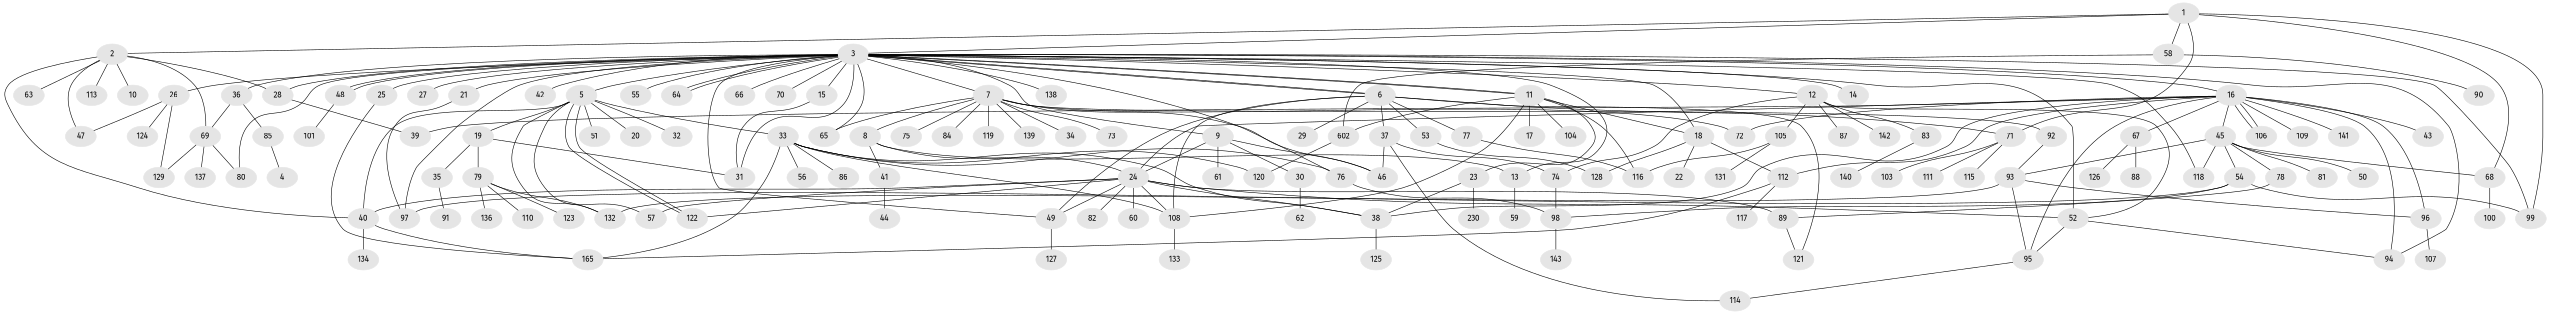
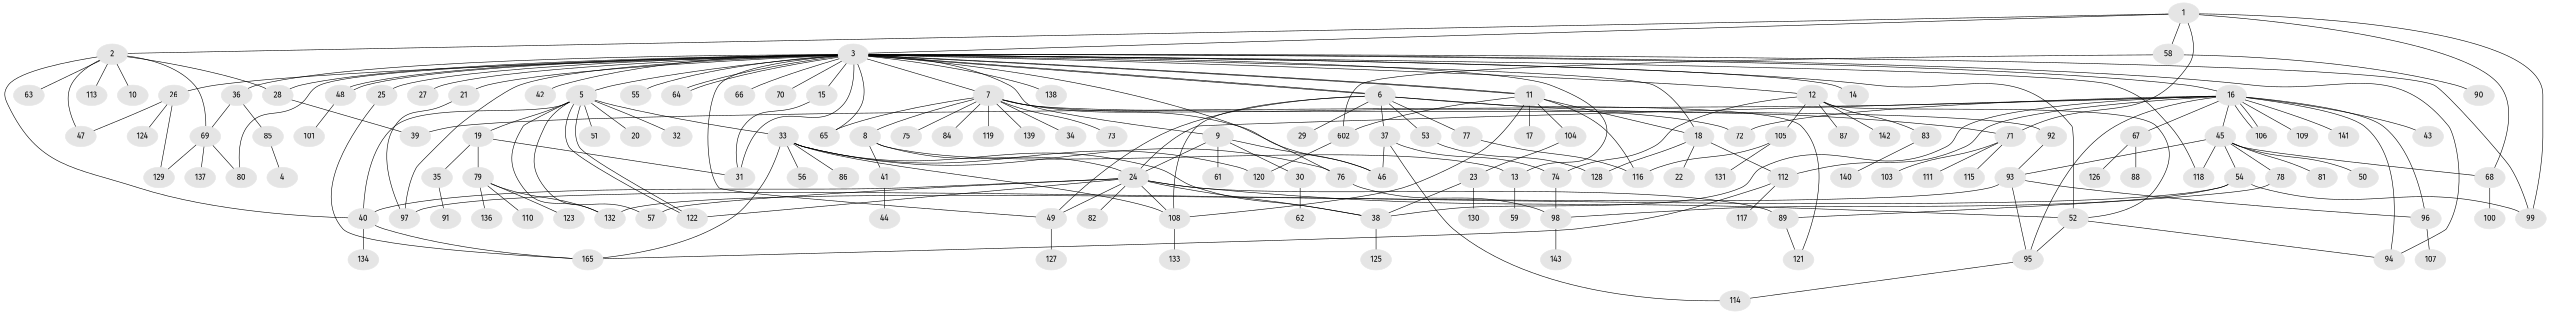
edge "11" -- "23": now "104" -- "23"
node "60": removed
node "230": label "230" -> "130"
